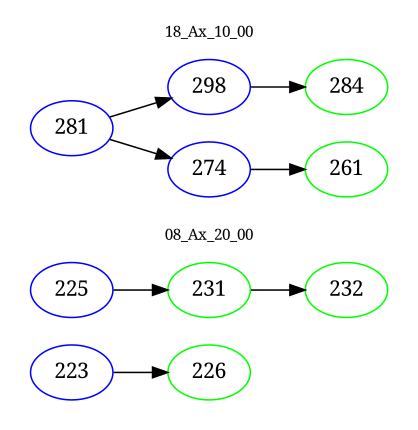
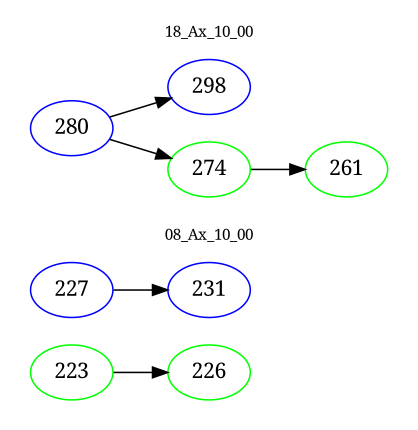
node "284": removed
node "281": label "281" -> "280"
node "274": color blue -> green
cluster "08_Ax_20_00": label "08_Ax_20_00" -> "08_Ax_10_00"
node "225": label "225" -> "227"
node "231": color green -> blue
node "232": removed
node "223": color blue -> green
